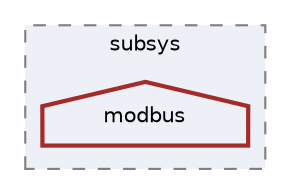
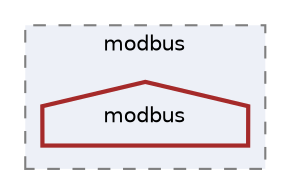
cluster "subsys": label "subsys" -> "modbus"
